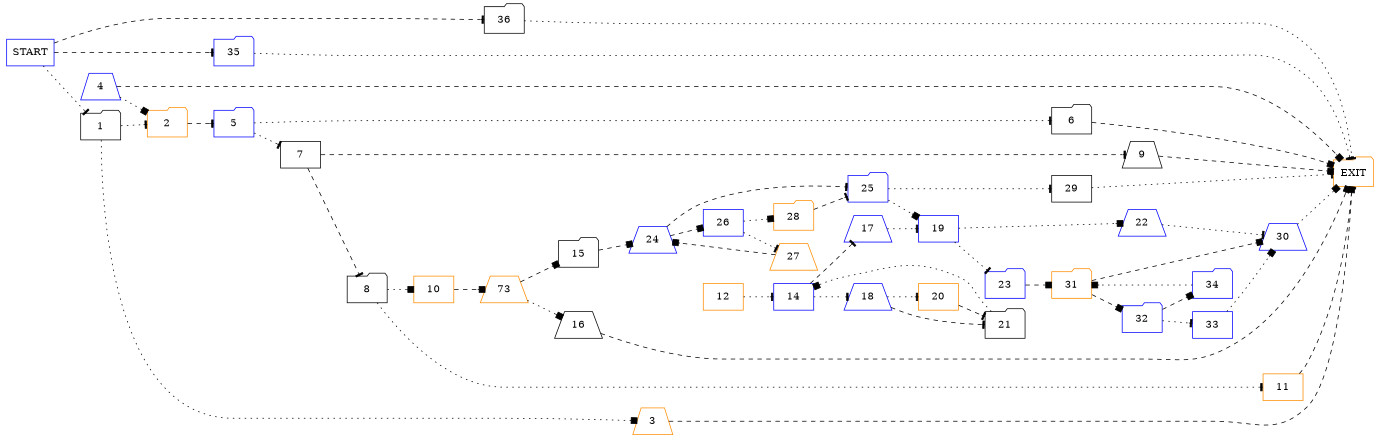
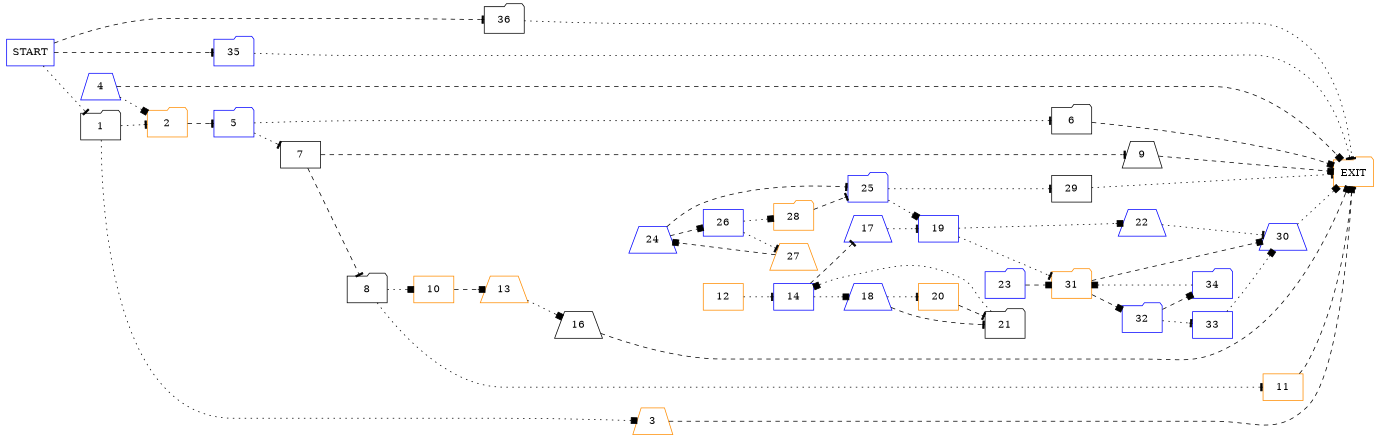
node "15": removed
edge "19" -> "23": now "19" -> "31"
node "73": label "73" -> "13"
edge "14" -> "18": arrowhead tee -> box
